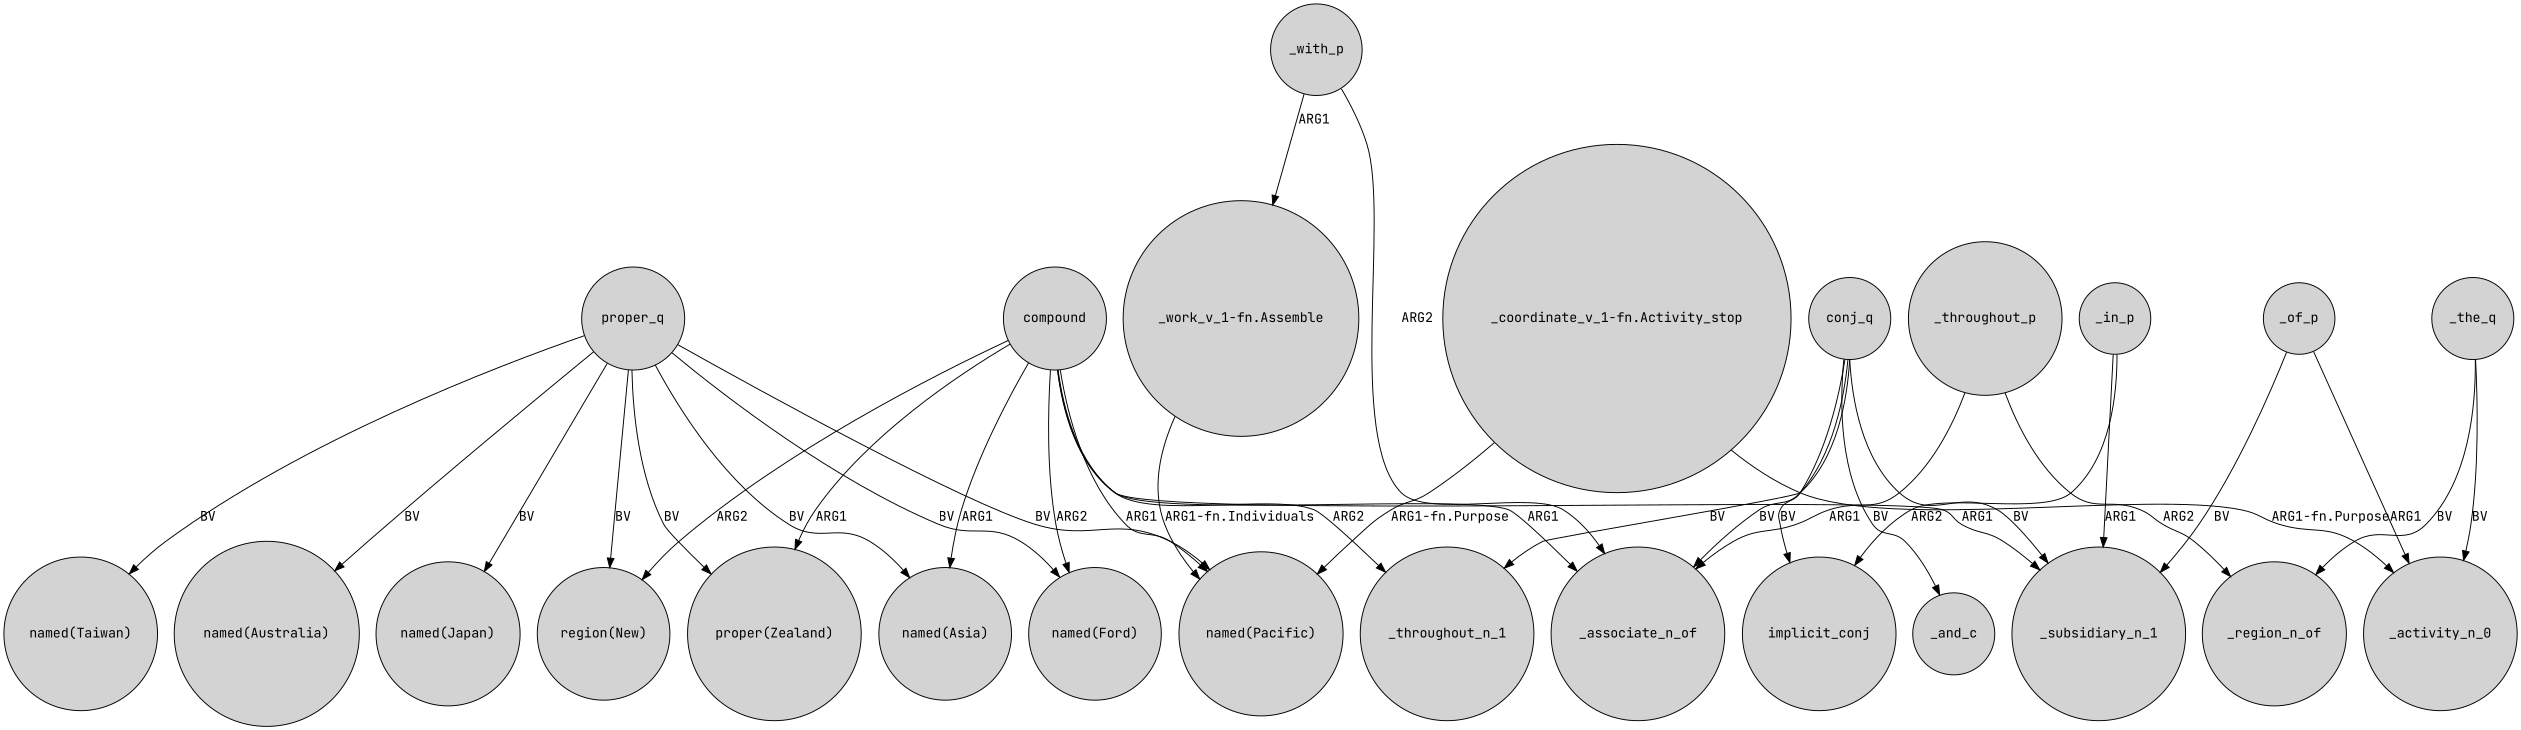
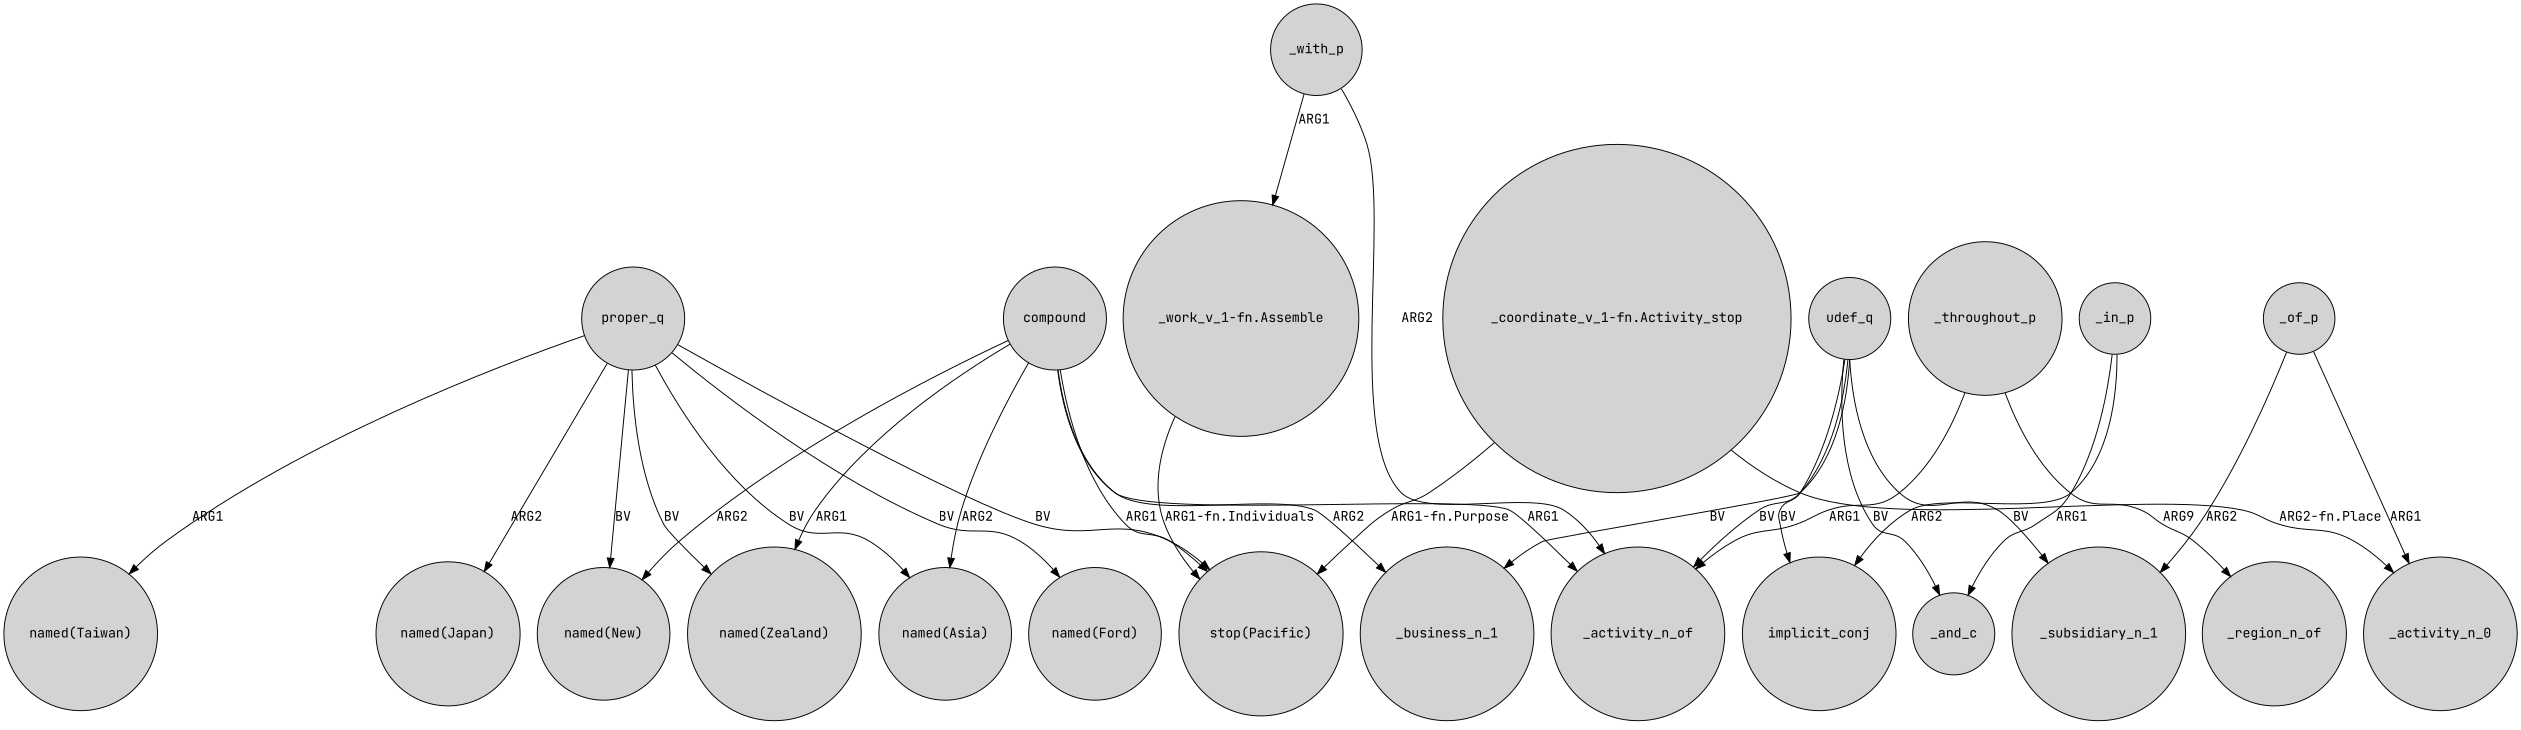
node "conj_q": label "conj_q" -> "udef_q"
node "_the_q": removed
edge "_in_p" -> "_subsidiary_n_1": now "_in_p" -> "_and_c"
edge "compound" -> "named(Ford)": removed, label "ARG2"
edge "compound" -> "_subsidiary_n_1": removed, label "ARG1"
edge "proper_q" -> "named(Taiwan)": label "BV" -> "ARG1"
edge "proper_q" -> "named(Japan)": label "BV" -> "ARG2"
edge "compound" -> "named(Asia)": label "ARG1" -> "ARG2"
edge "_throughout_p" -> "_region_n_of": label "ARG2" -> "ARG9"
edge "_of_p" -> "_subsidiary_n_1": label "BV" -> "ARG2"
edge "_coordinate_v_1-fn.Activity_stop" -> "_activity_n_0": label "ARG1-fn.Purpose" -> "ARG2-fn.Place"
node "named(Australia)": removed
node "region(New)": label "region(New)" -> "named(New)"
node "proper(Zealand)": label "proper(Zealand)" -> "named(Zealand)"
node "named(Pacific)": label "named(Pacific)" -> "stop(Pacific)"
node "_throughout_n_1": label "_throughout_n_1" -> "_business_n_1"
node "_associate_n_of": label "_associate_n_of" -> "_activity_n_of"
